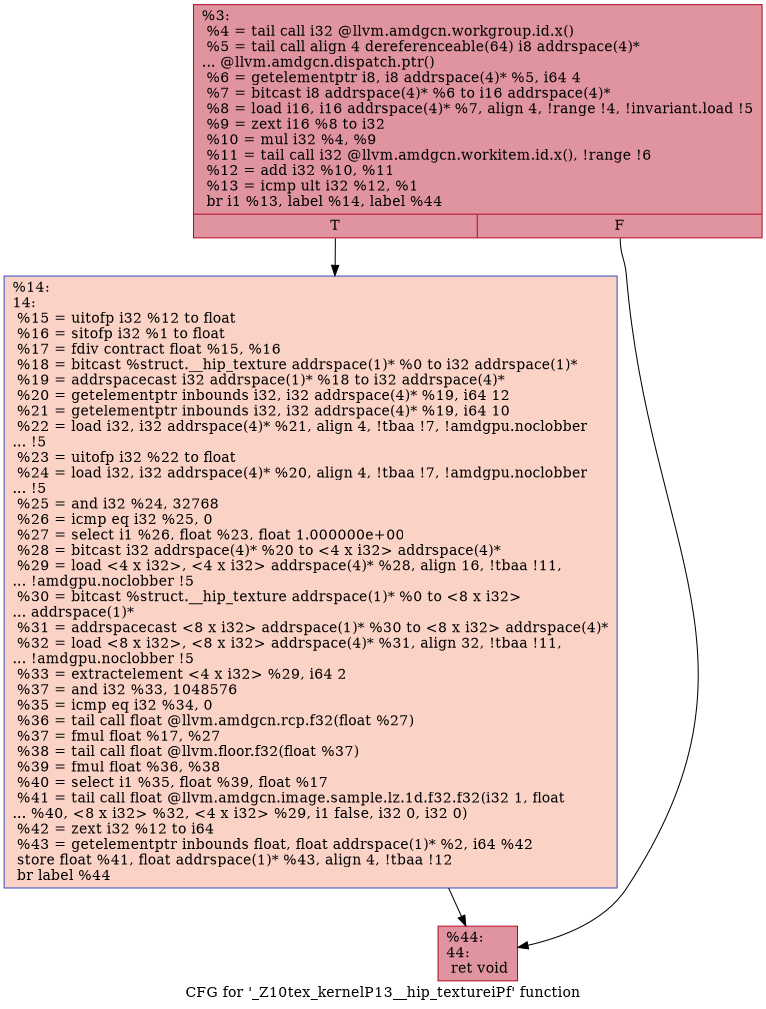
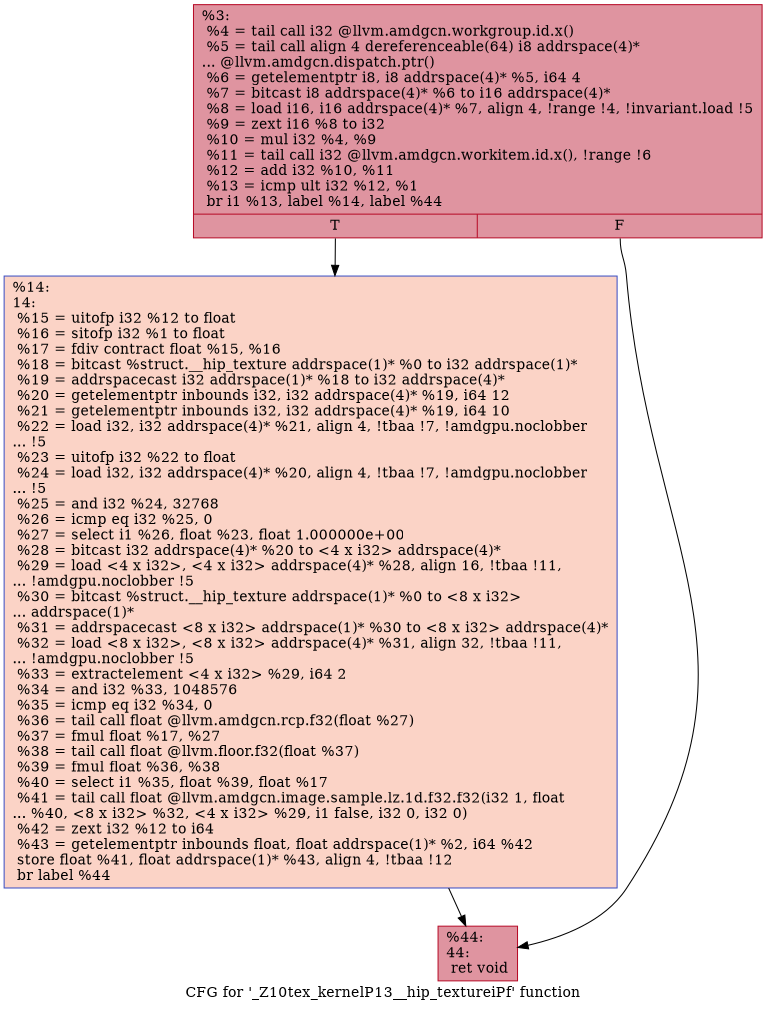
node "%14:": text "%37 = and i32 %33, 1048576" -> "%34 = and i32 %33, 1048576"
